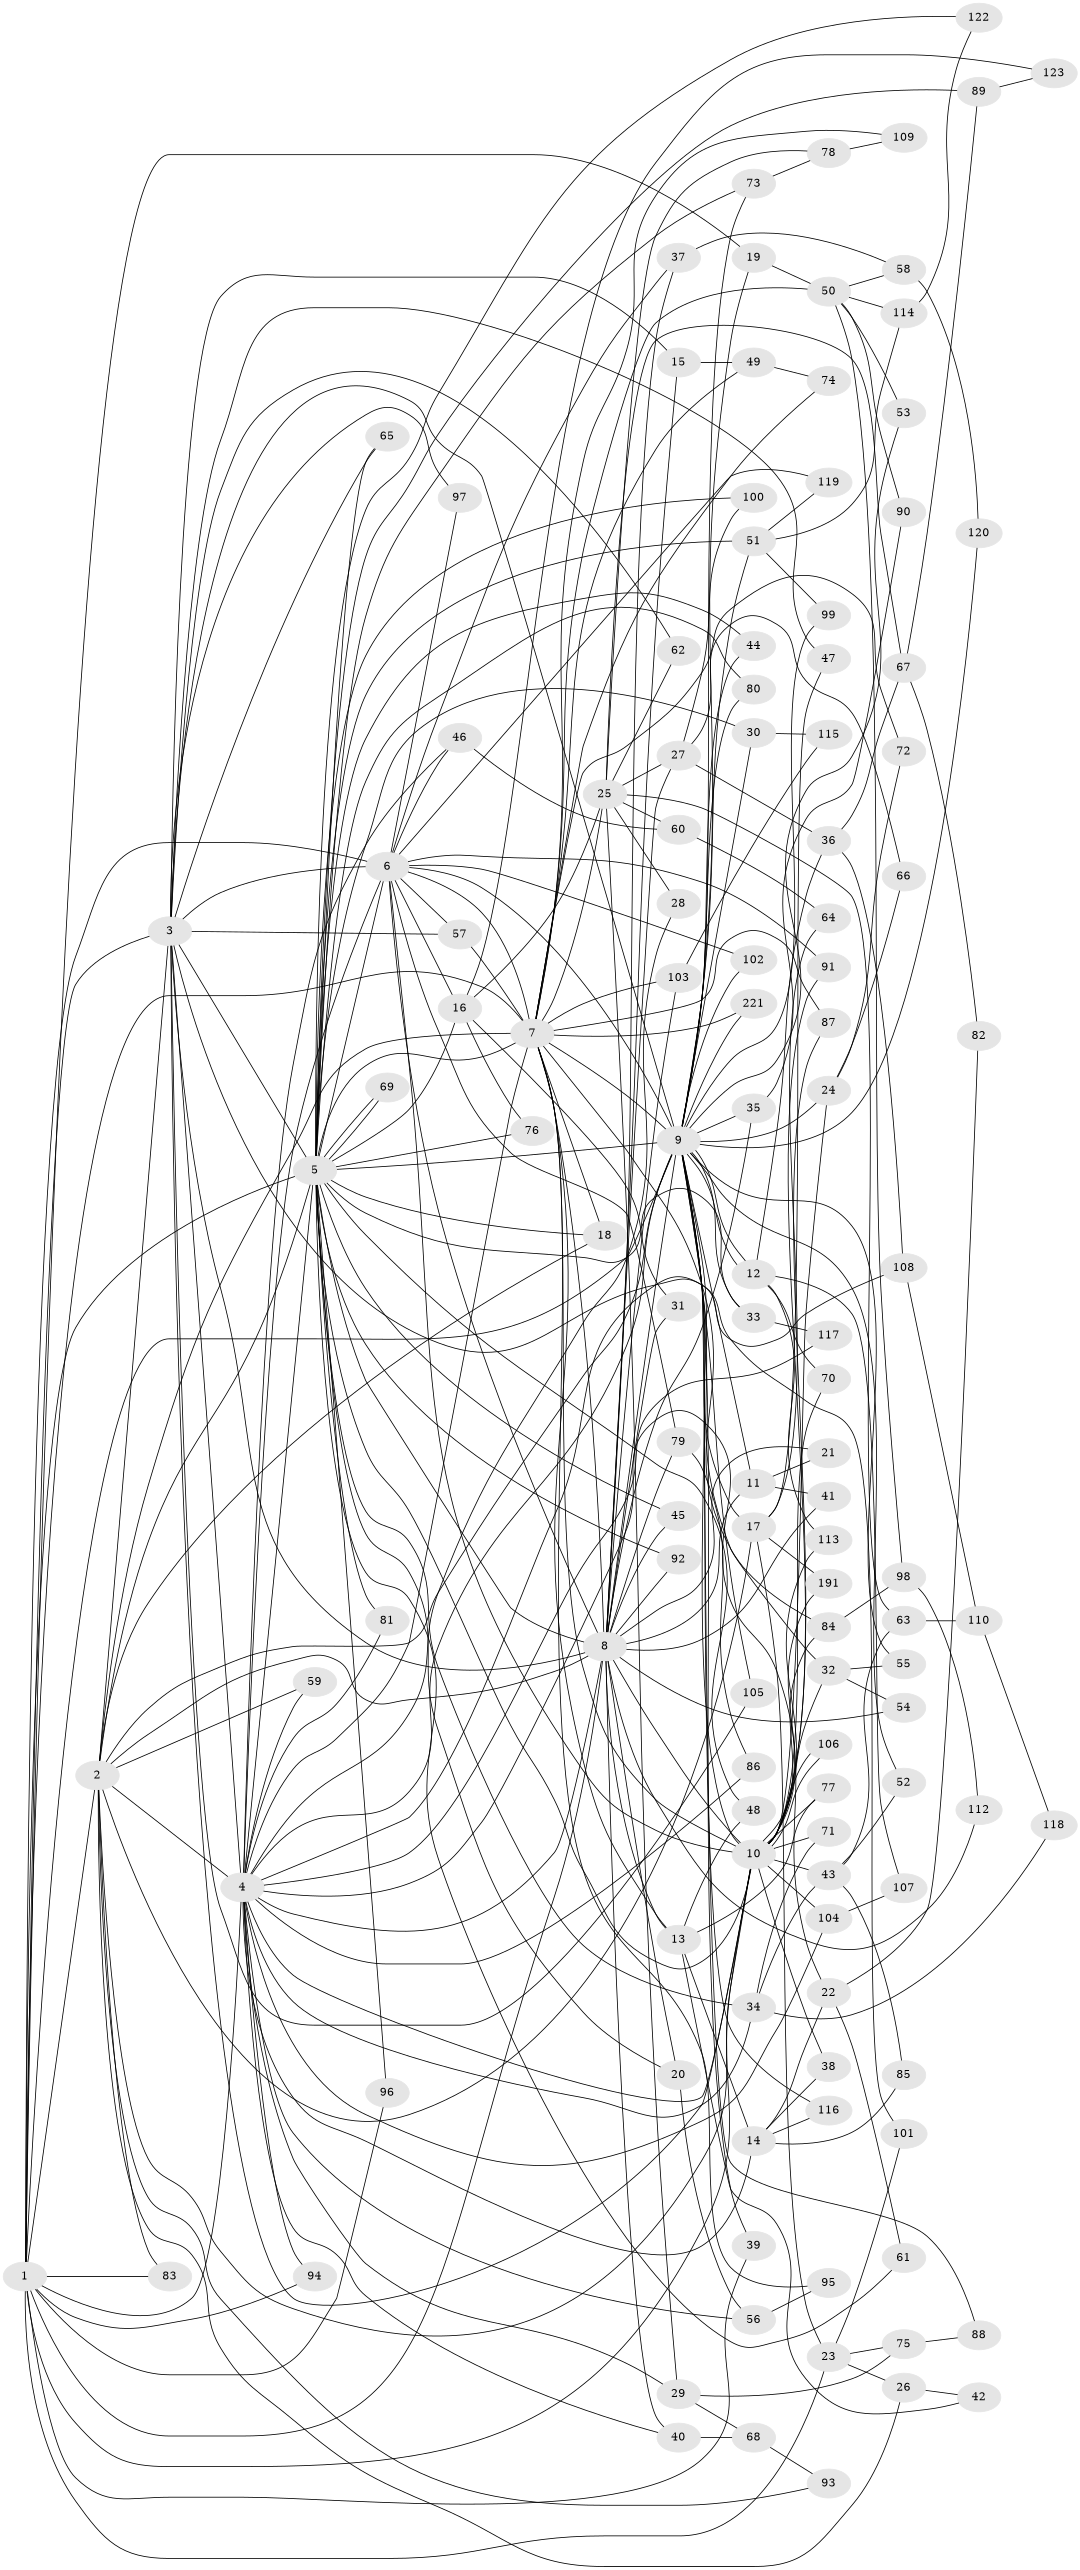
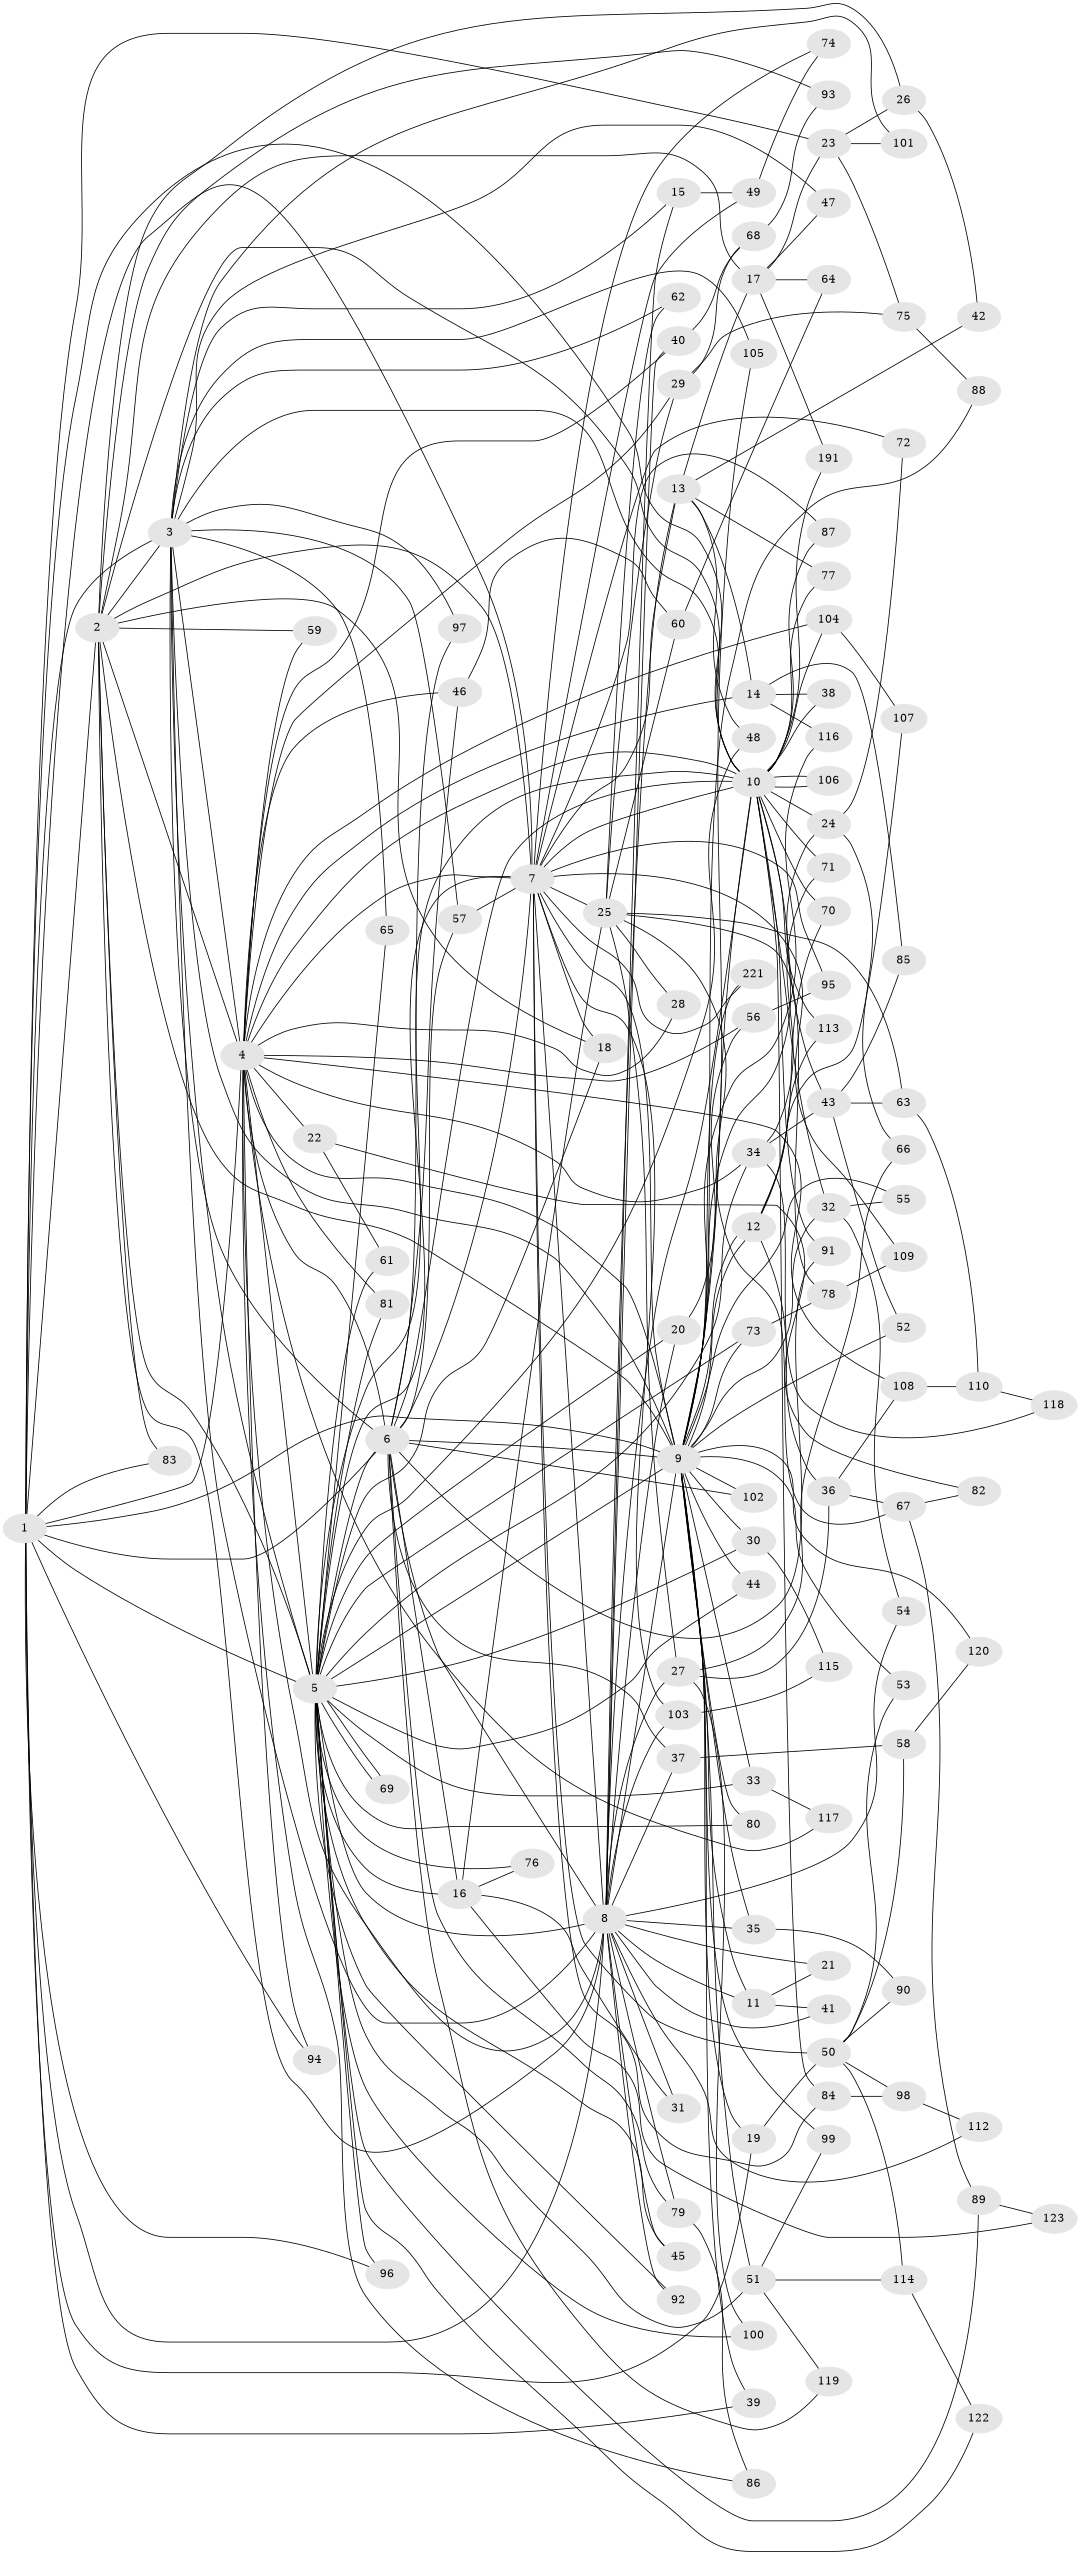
edge "9" -- "17": now "13" -- "17"
edge "22" -- "14": removed
